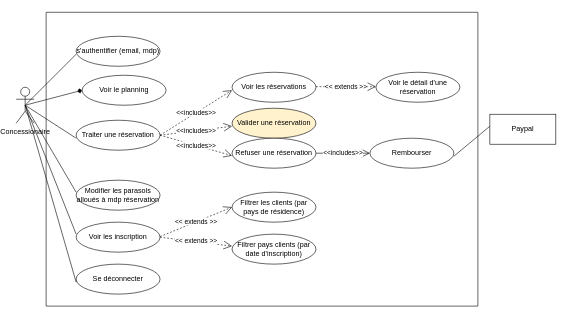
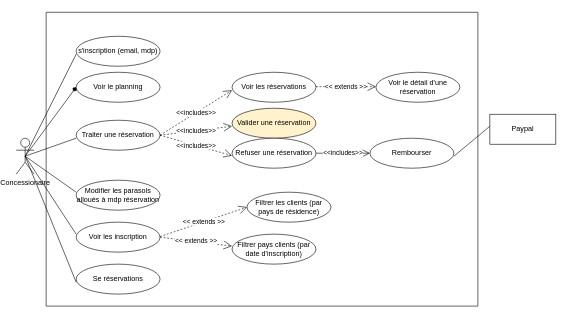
node "s'authentifier (email, mdp)": label "s'authentifier (email, mdp)" -> "s'inscription (email, mdp)"
node "Voir le planning": moved (124, 90) -> (118, 87)
node "Concessionaire": moved (25, 105) -> (25, 156)
node "Filtrer les clients (par pays de résidence)": moved (274, 207) -> (289, 207)
node "Se déconnecter": label "Se déconnecter" -> "Se réservations"
